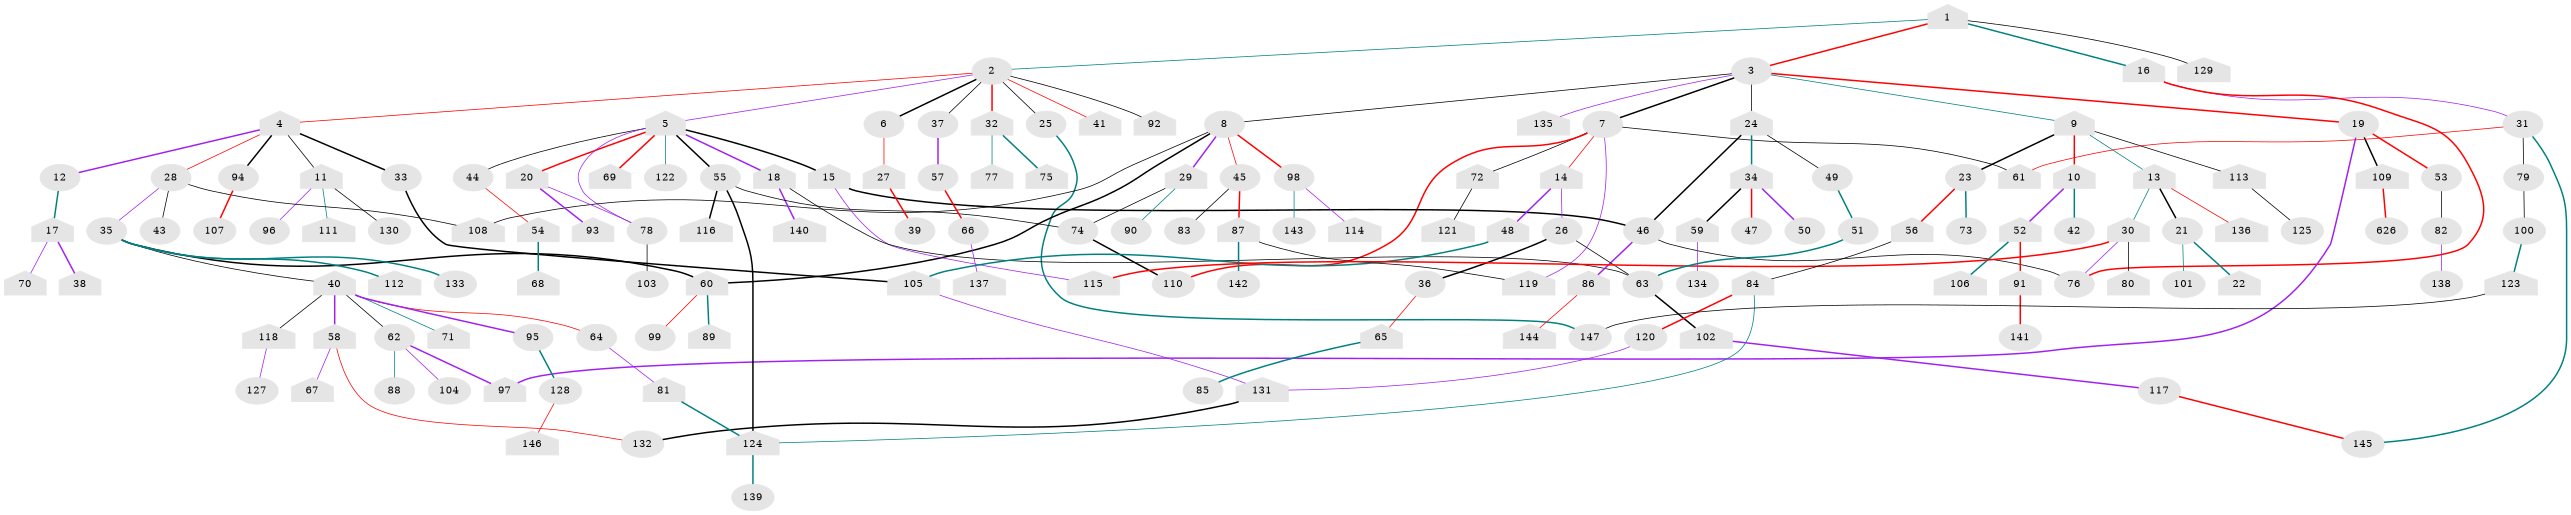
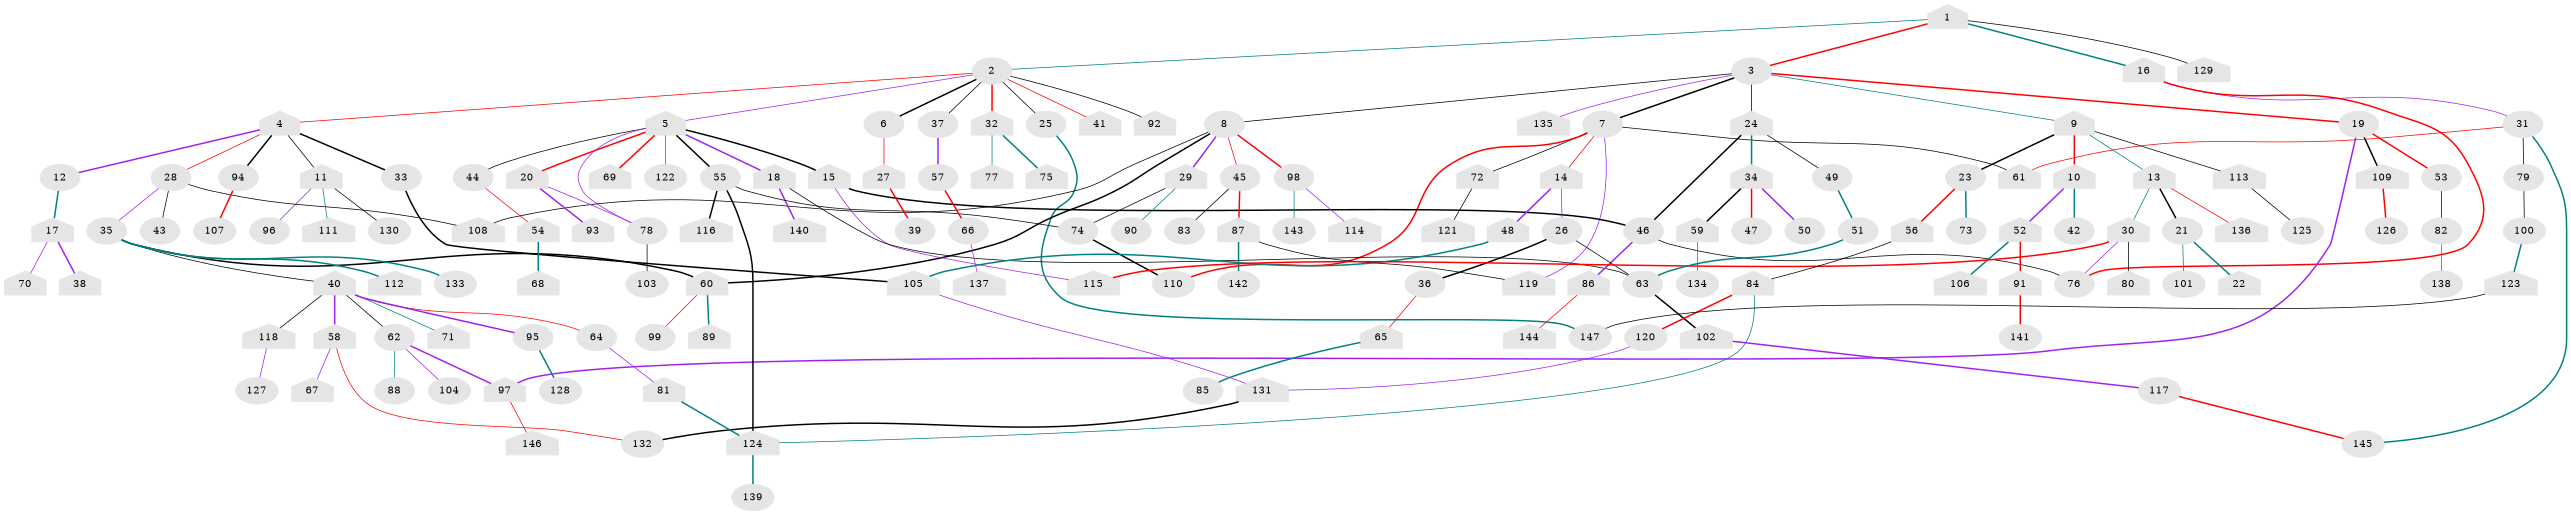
node "626": label "626" -> "126"
edge "128" -- "146": now "97" -- "146"
